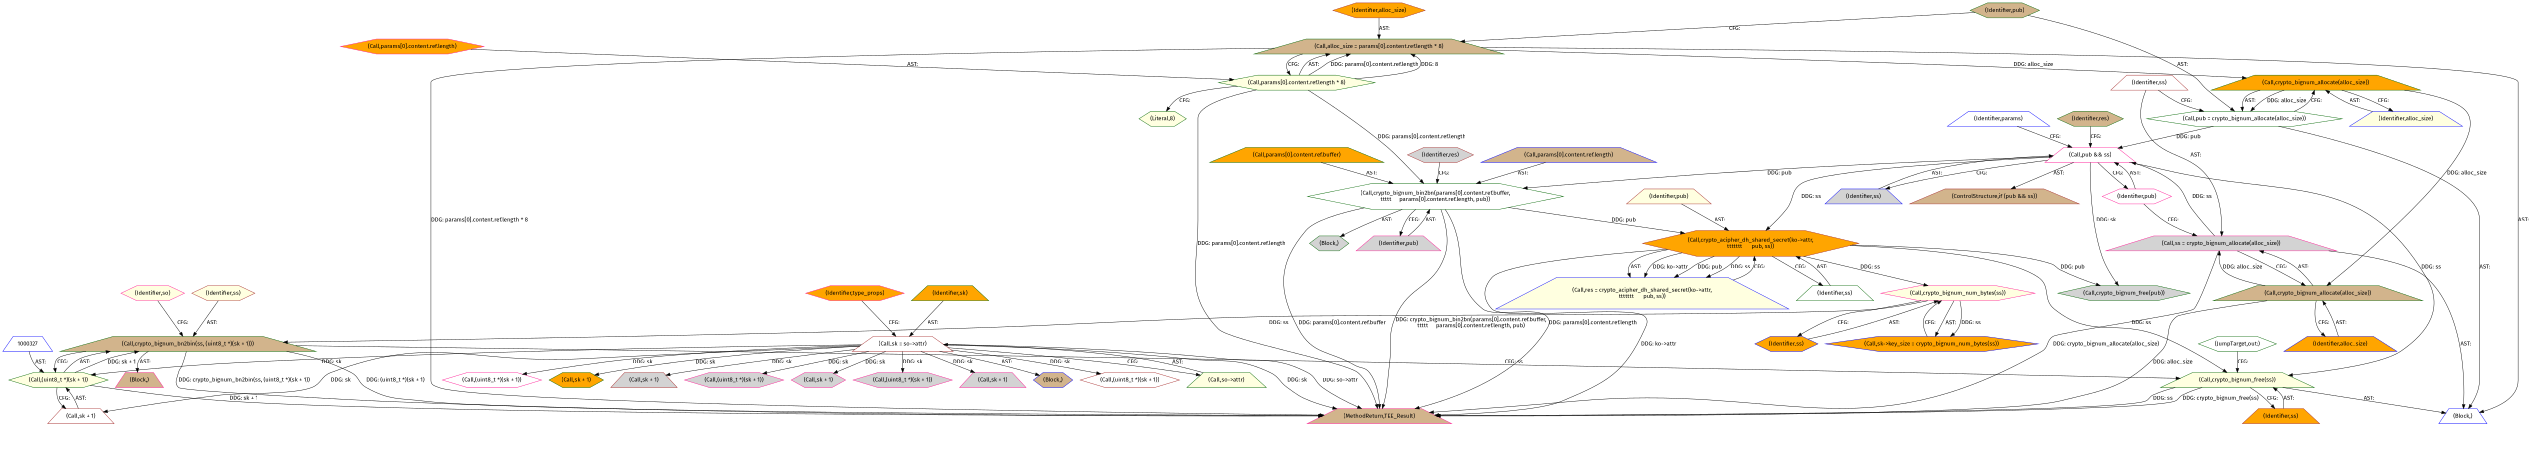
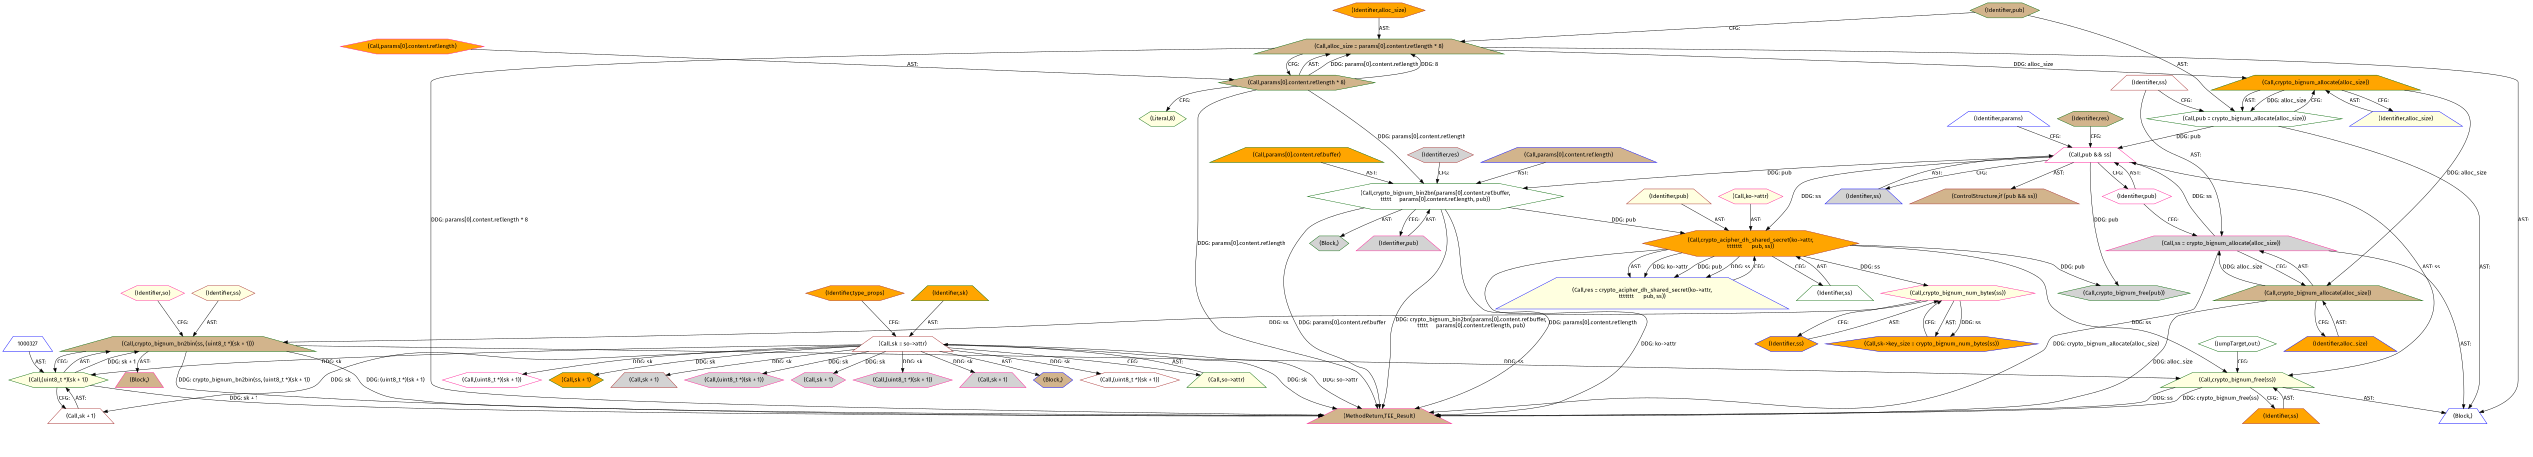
node "(Call,params[0].content.ref.length * 8)": fillcolor lightyellow -> tan
node "(Call,ko->attr)": added
edge "(Call,pub && ss)" -> "(Call,crypto_bignum_free(pub))": label "DDG: sk" -> "DDG: pub"
edge "(Call,pub && ss)" -> "(Call,crypto_bignum_free(ss))": label "DDG: ss" -> "AST: ss"
node "(Identifier,type_props)": color deeppink -> brown
edge "(Call,crypto_bignum_bn2bin(ss, (uint8_t *)(sk + 1)))" -> "(Call,crypto_bignum_free(ss))": label "CFG: ss" -> "DDG: ss"
